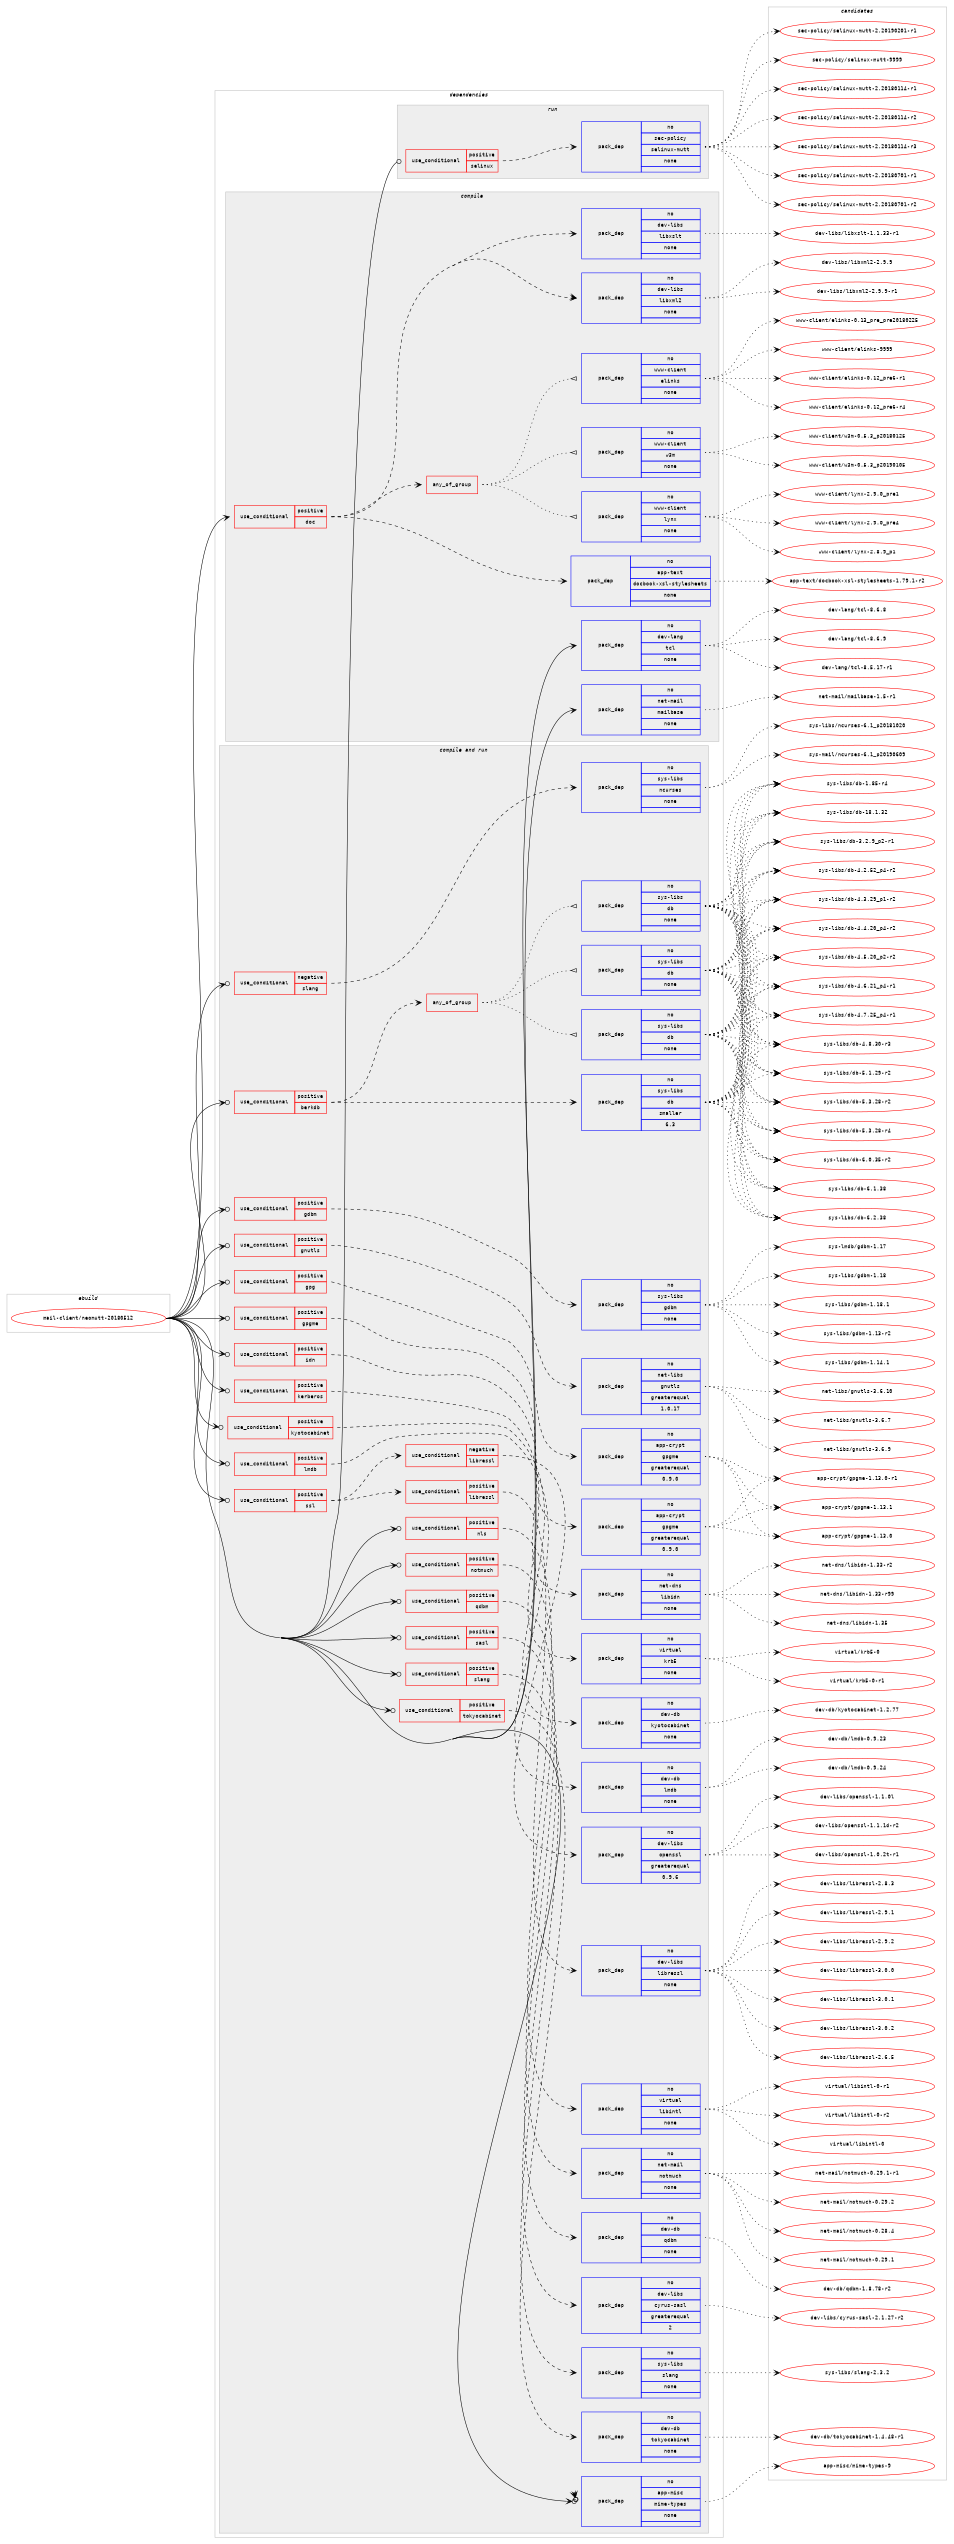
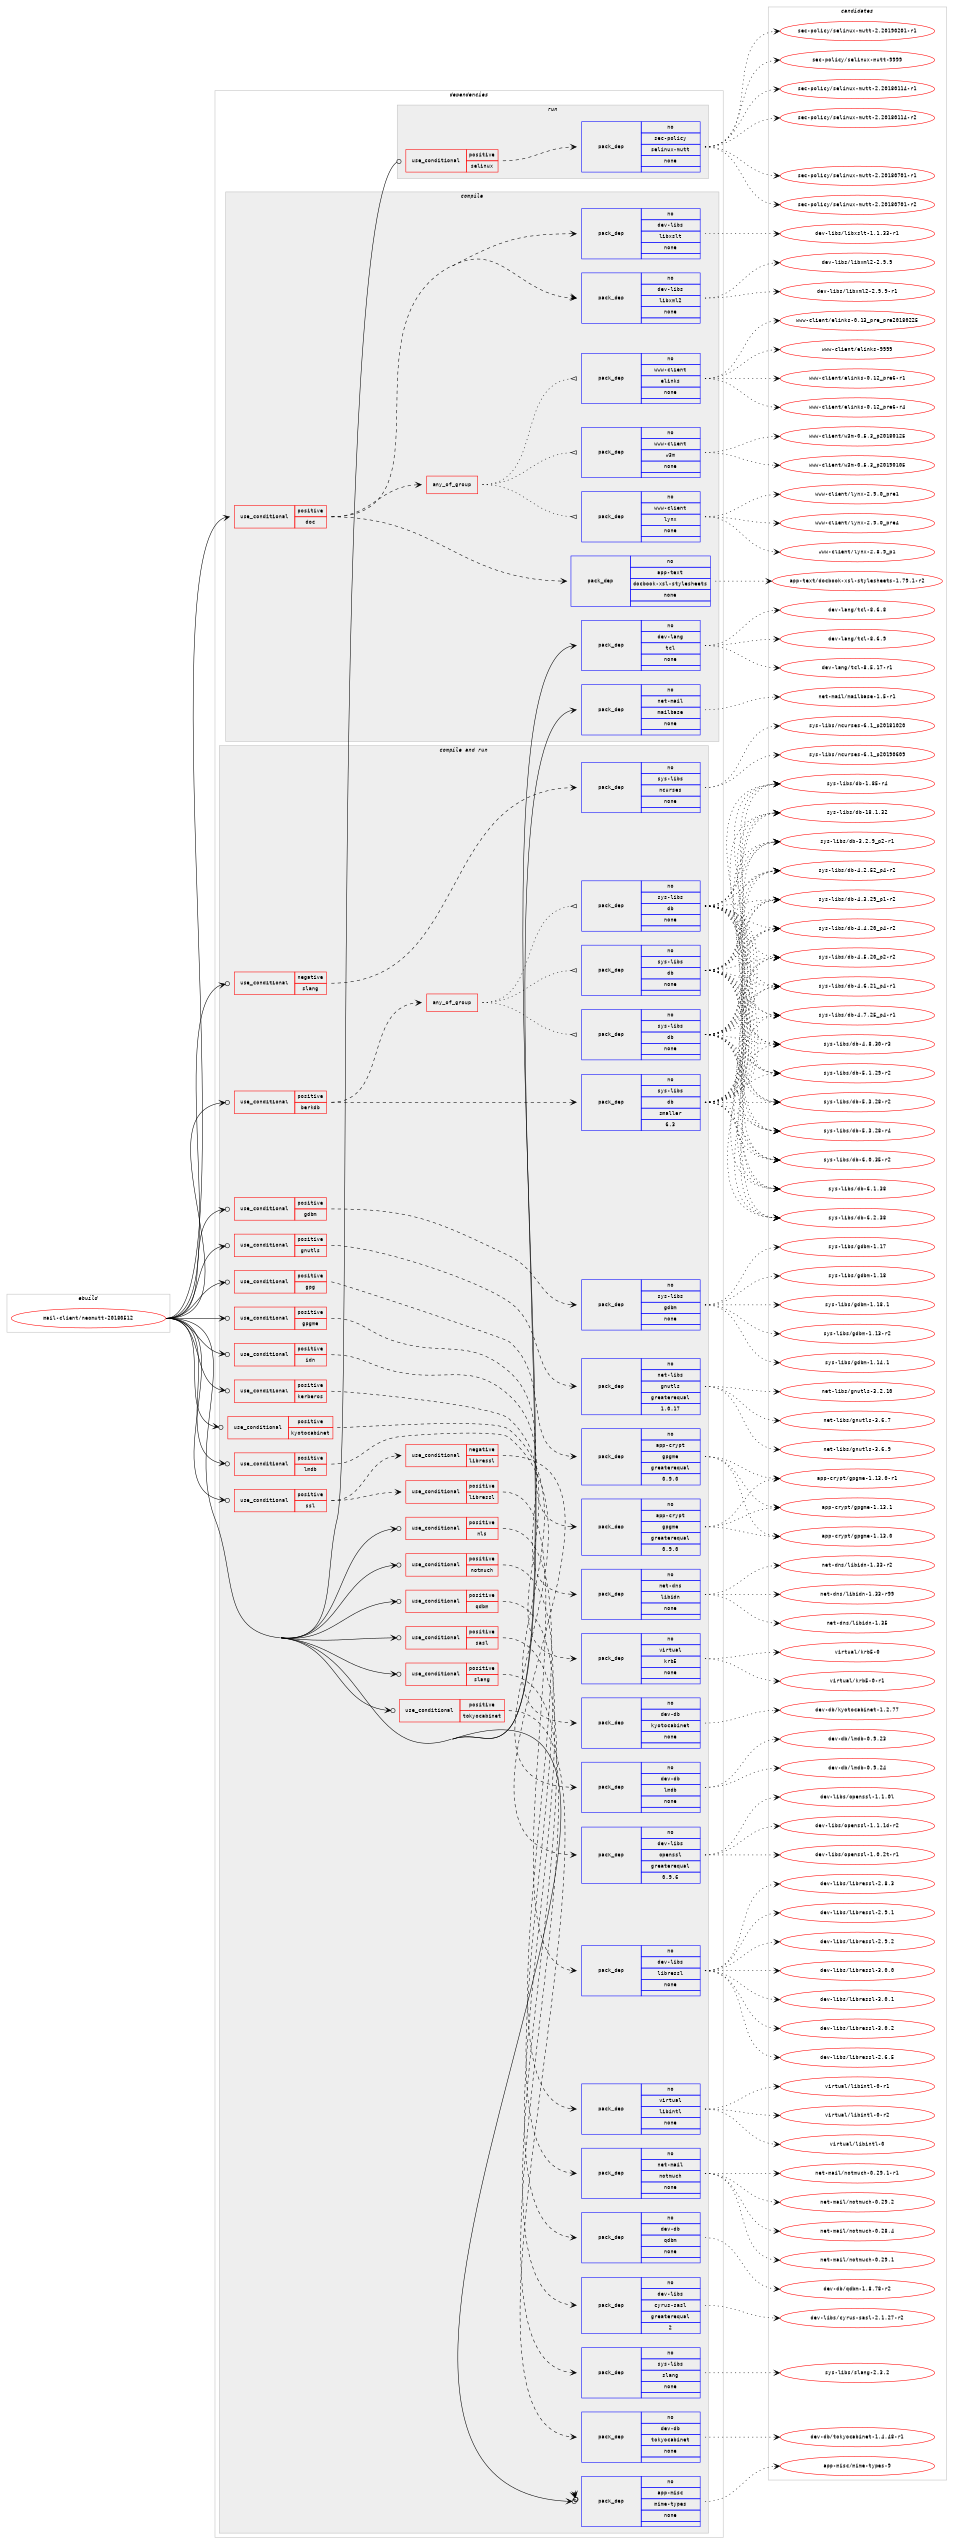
node "sec-policy/selinux-mutt-2.20180114-r3": removed
node "sys-mail/ncurses-6.1_p20190609": label "sys-mail/ncurses-6.1_p20190609" -> "sys-libs/ncurses-6.1_p20190609"
node "sys-lmdb/gdbm-1.17": label "sys-lmdb/gdbm-1.17" -> "sys-libs/gdbm-1.17"
node "net-libs/gnutls-3.6.10": label "net-libs/gnutls-3.6.10" -> "net-libs/gnutls-3.2.10"
